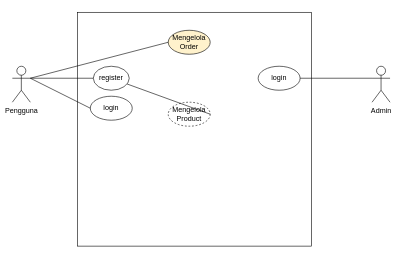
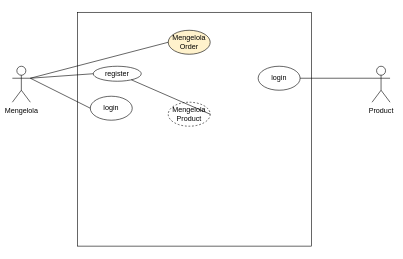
node "register": size 36x24 -> 48x15
node "Pengguna": label "Pengguna" -> "Mengelola"
node "Admin": label "Admin" -> "Product"
